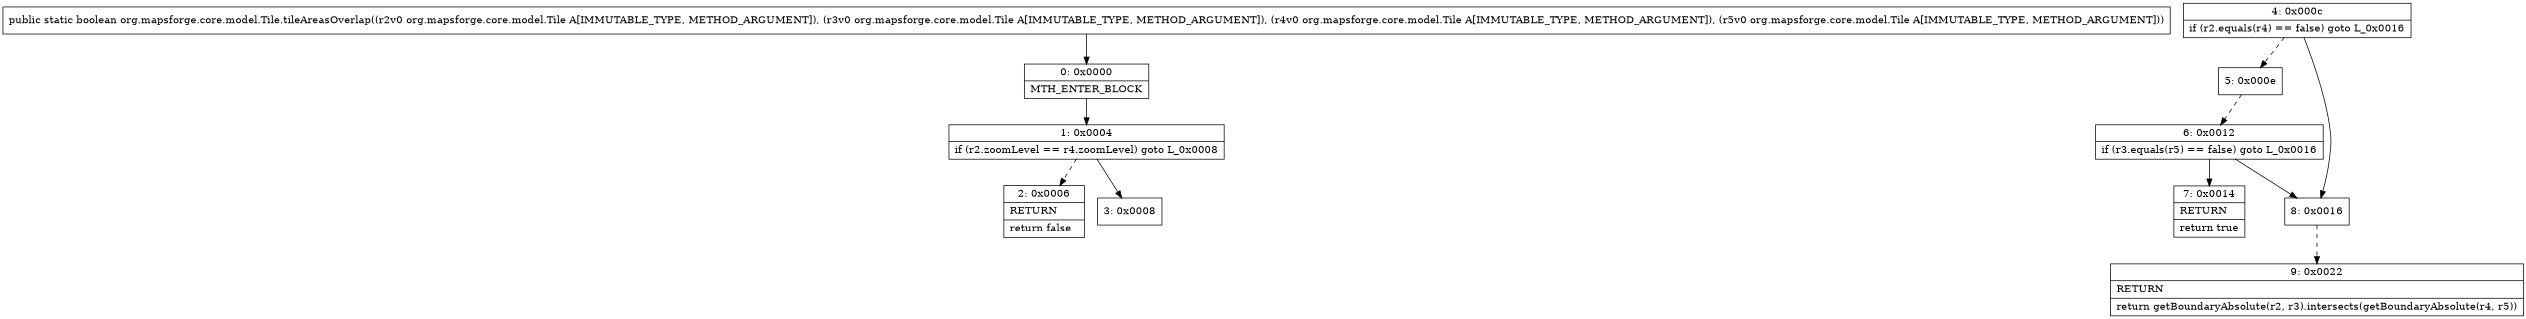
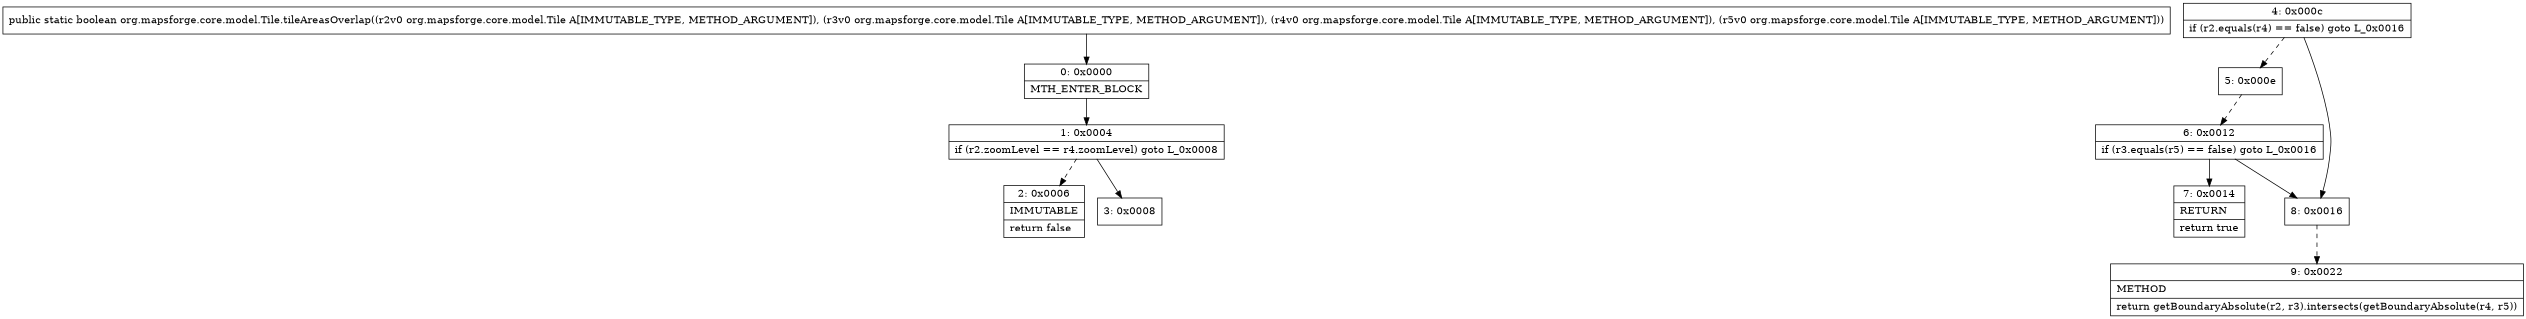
node "2: 0x0006": text "RETURN" -> "IMMUTABLE"
node "9: 0x0022": text "RETURN" -> "METHOD"
